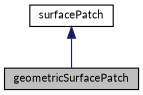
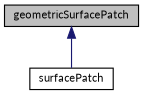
edge "geometricSurfacePatch" -> "surfacePatch": reversed
